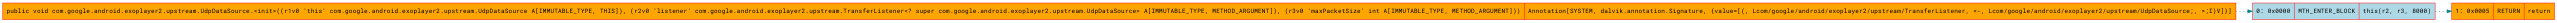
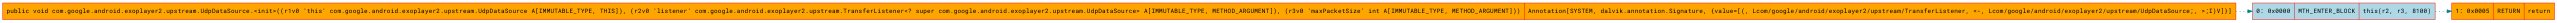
node "0: 0x0000": text "this(r2, r3, 8000)" -> "this(r2, r3, 8100)"
